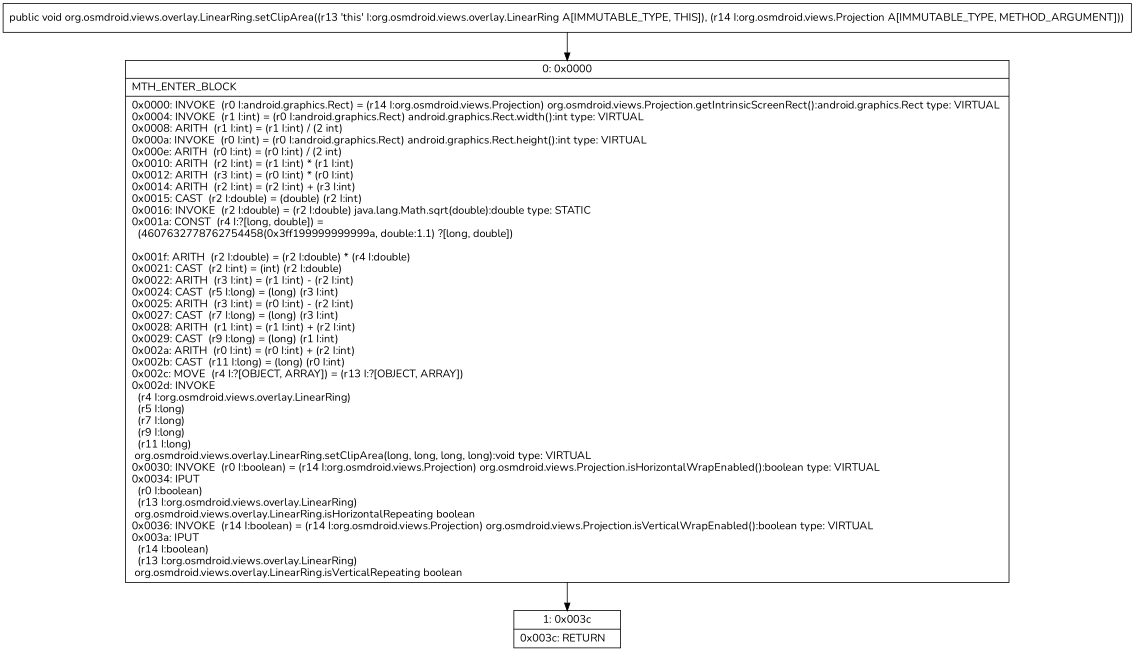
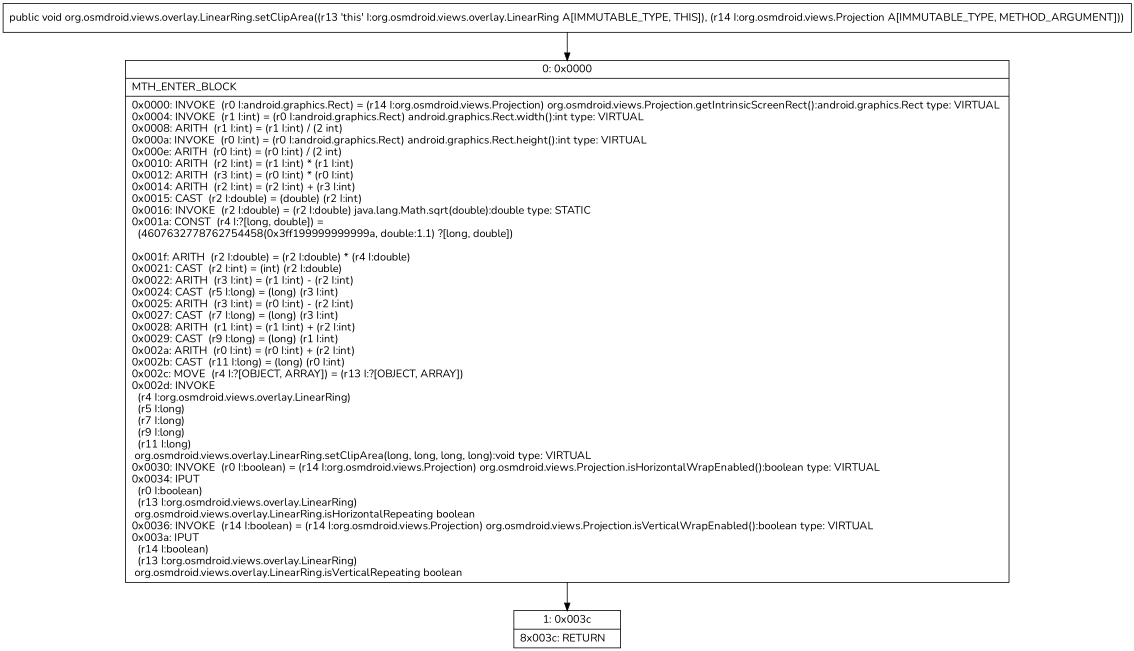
node "1: 0x003c": text "0x003c: RETURN" -> "8x003c: RETURN"
